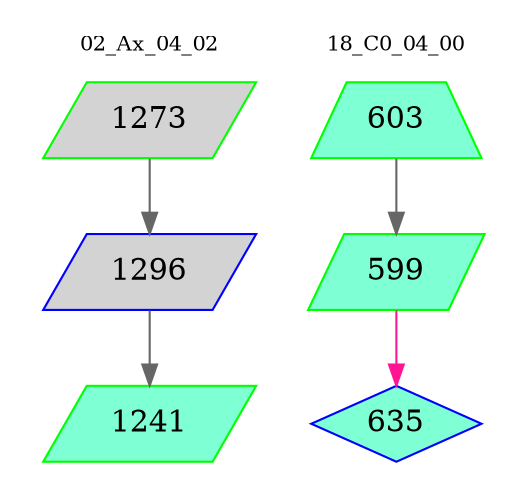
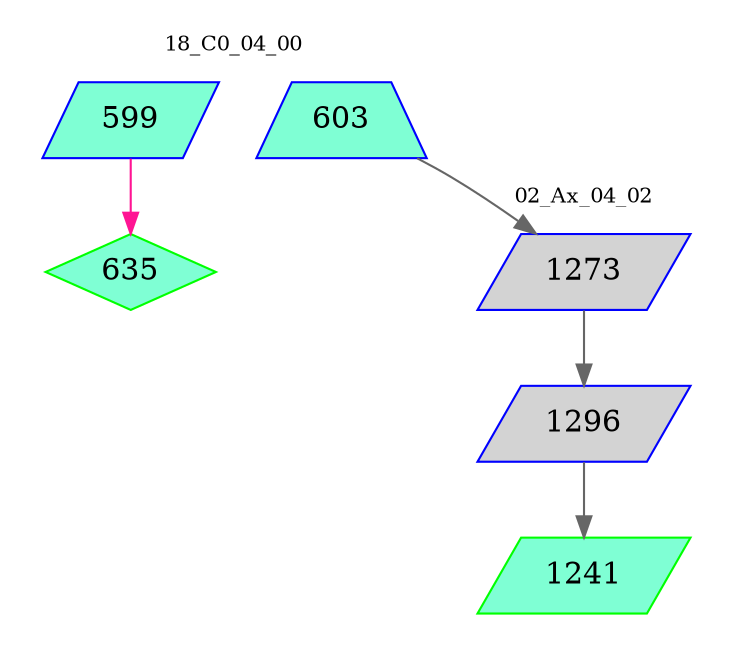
node "1273": color green -> blue
node "603": color green -> blue
edge "603" -> "599": now "603" -> "1273"
node "599": color green -> blue
node "635": color blue -> green
